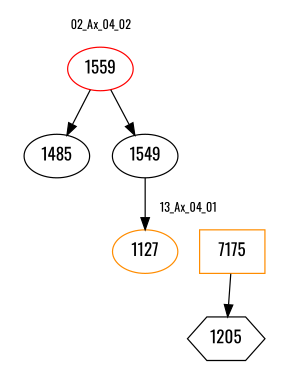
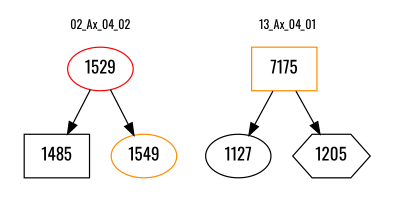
node "1559": label "1559" -> "1529"
node "1485": shape ellipse -> box
node "1549": color black -> darkorange
edge "1549" -> "1127": now "7175" -> "1127"
node "1127": color darkorange -> black
